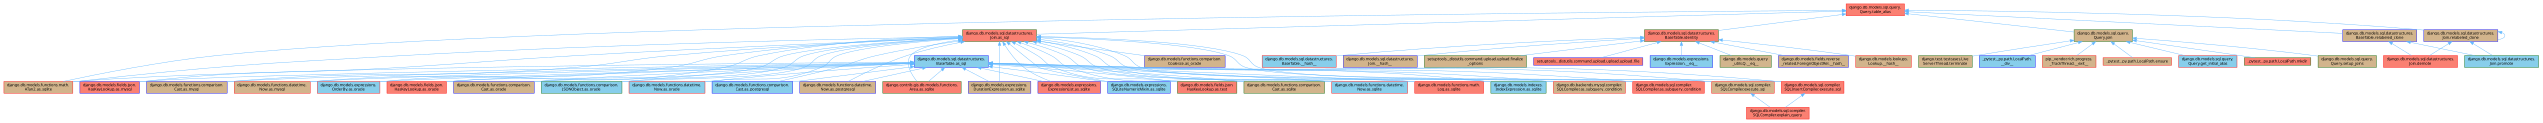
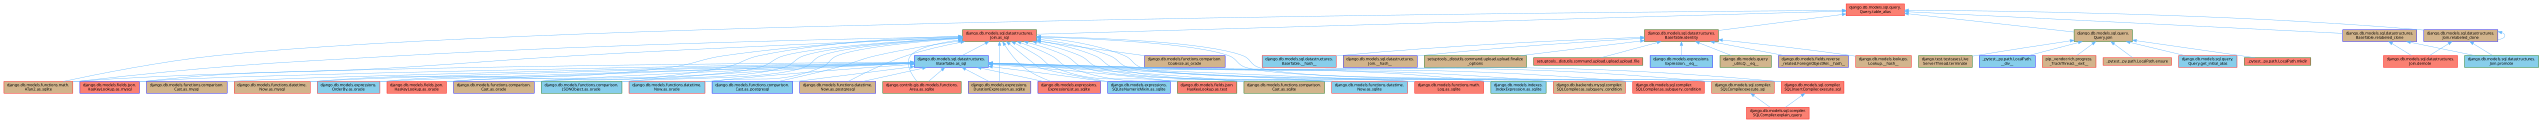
edge "django.db.models.functions.comparison. Cast.as_mysql" -> "django.db.models.sql.datastructures. Join.as_sql": now "django.db.models.sql.datastructures. BaseTable.as_sql" -> "django.db.models.sql.datastructures. Join.as_sql"
node "setuptools._distutils.command.upload.upload.upload_file": color blue -> darkgreen
node "django.db.models.sql.query. Query.setup_joins": removed
